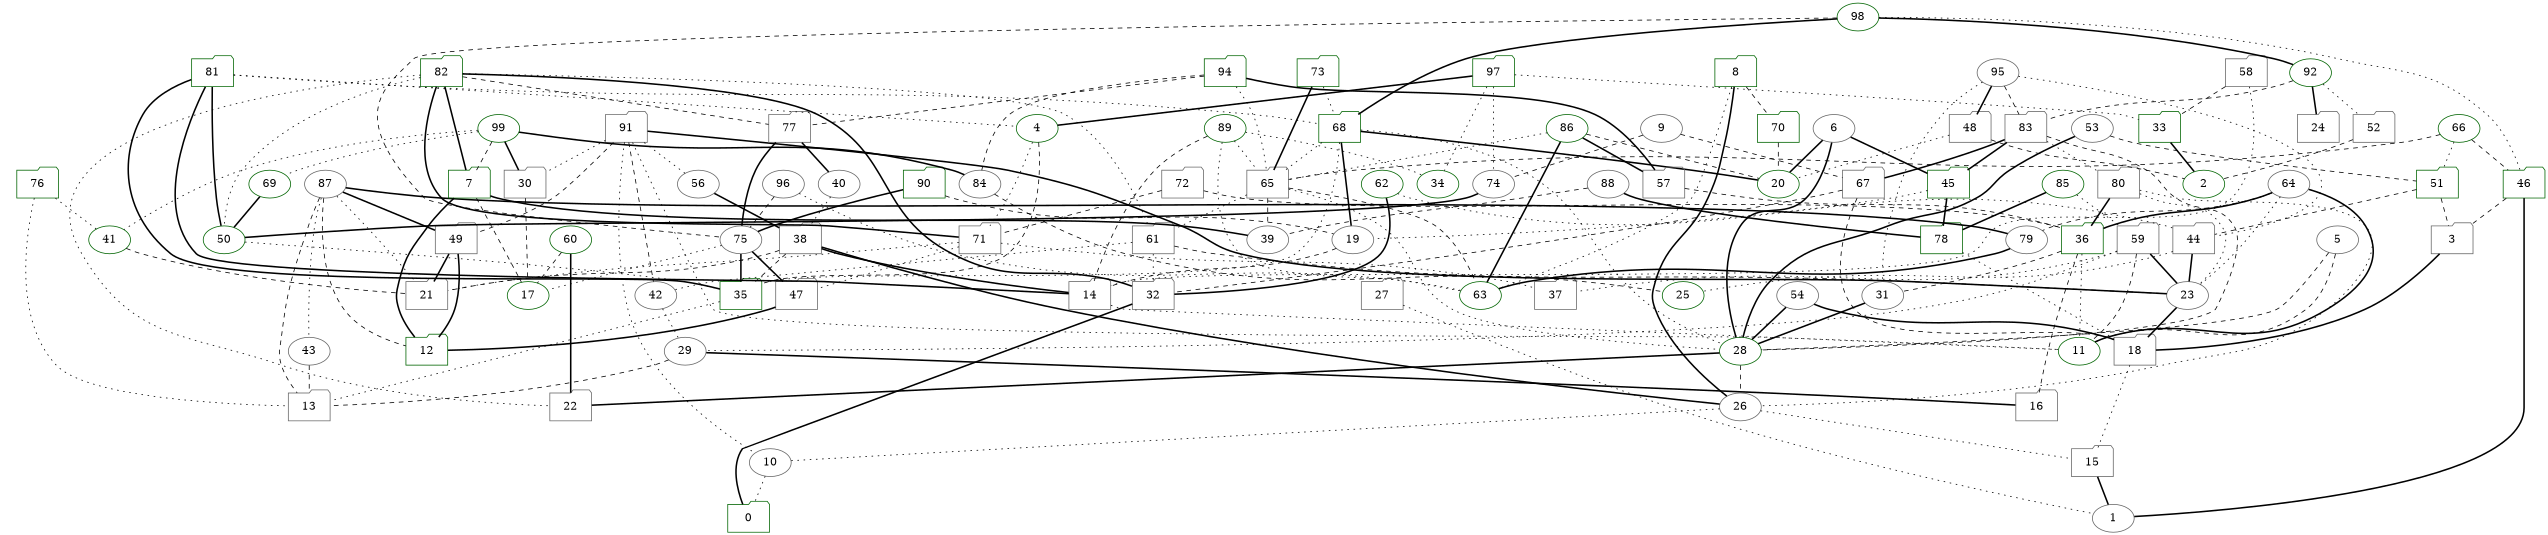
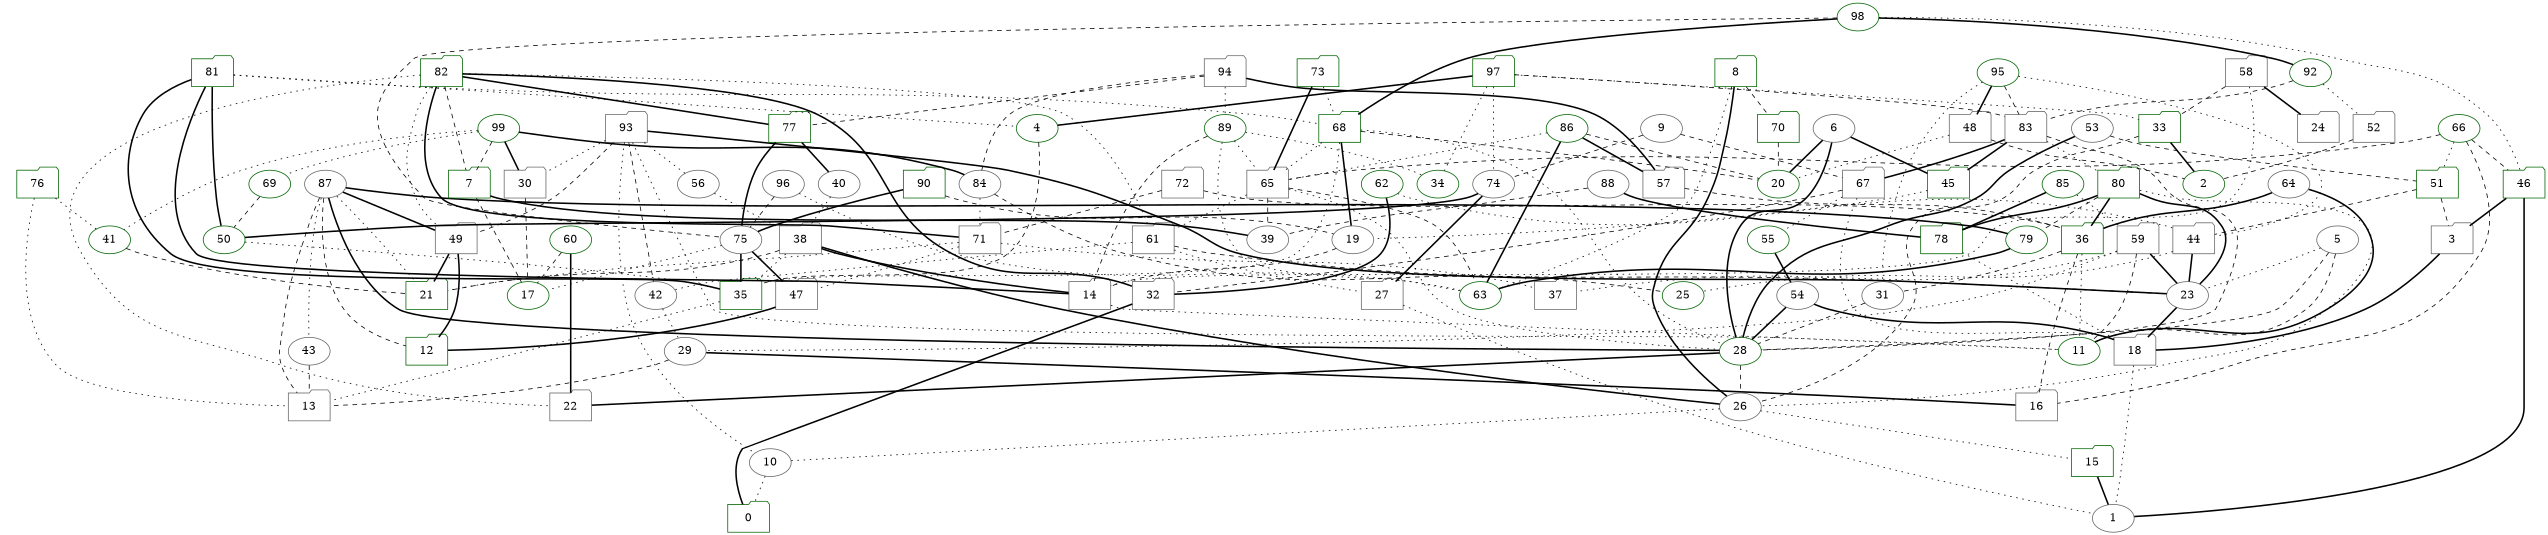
node "94": color darkgreen -> gray40
node "95": color gray40 -> darkgreen
edge "97" -- "83": added
edge "92" -- "24": now "58" -- "24"
edge "82" -- "77": style dashed -> bold
edge "82" -- "50": now "82" -- "49"
edge "82" -- "7": style bold -> dashed
edge "94" -- "65": now "94" -- "89"
node "91": label "91" -> "93"
node "77": color gray40 -> darkgreen
edge "68" -- "20": style bold -> dashed
node "80": color gray40 -> darkgreen
edge "4" -- "71": now "84" -- "71"
edge "56" -- "38": style bold -> dotted
edge "69" -- "50": style bold -> dashed
edge "64" -- "79": now "80" -- "79"
edge "46" -- "3": style dashed -> bold
edge "45" -- "78": now "80" -- "78"
edge "80" -- "23": style dotted -> bold
node "55": added
node "79": color gray40 -> darkgreen
edge "74" -- "27": added
edge "64" -- "23": now "5" -- "23"
edge "33" -- "26": added
edge "7" -- "12": removed
edge "38" -- "35": style dashed -> dotted
edge "61" -- "32": now "61" -- "27"
node "21": color gray40 -> darkgreen
edge "31" -- "28": style bold -> dashed
edge "67" -- "18": style dashed -> dotted
edge "66" -- "16": added
edge "87" -- "28": added
edge "18" -- "15": now "18" -- "1"
node "15": color gray40 -> darkgreen
